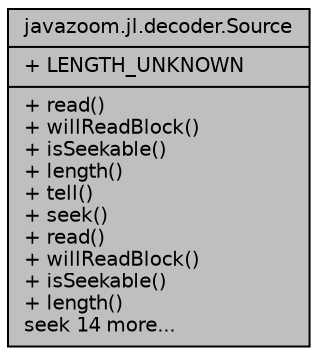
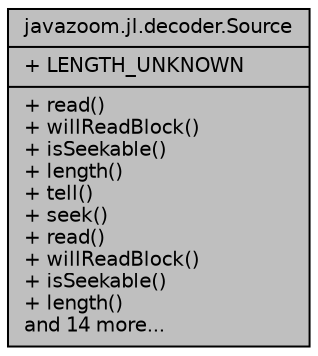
node "javazoom.jl.decoder.Source": text "seek 14 more..." -> "and 14 more..."
